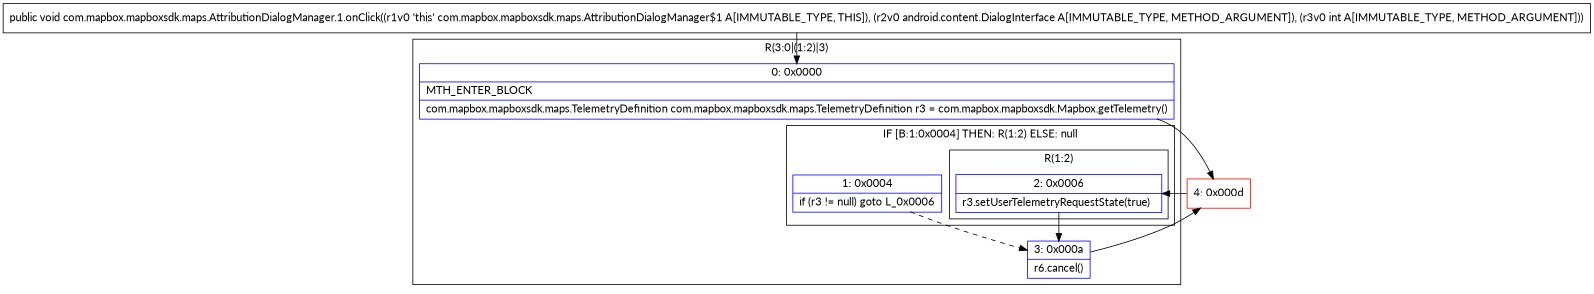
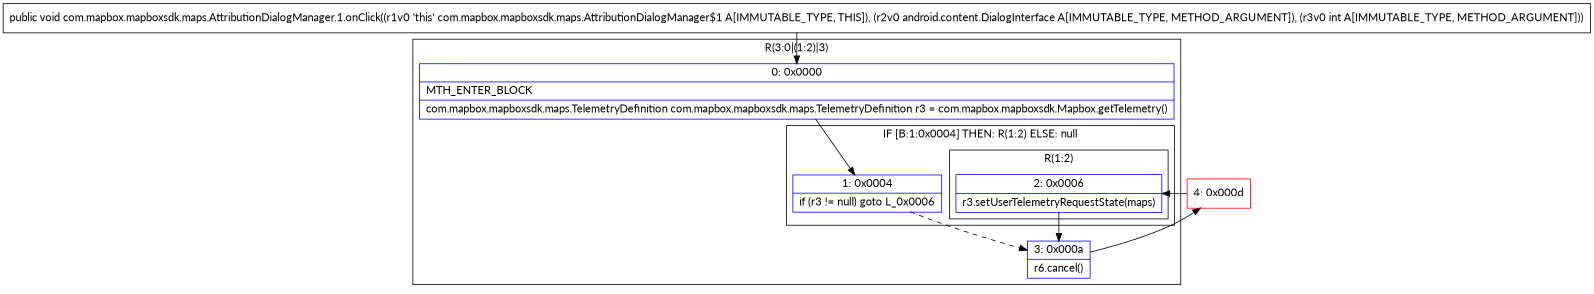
edge "0: 0x0000" -> "4: 0x000d": now "0: 0x0000" -> "1: 0x0004"
node "2: 0x0006": text "r3.setUserTelemetryRequestState(true)" -> "r3.setUserTelemetryRequestState(maps)"
